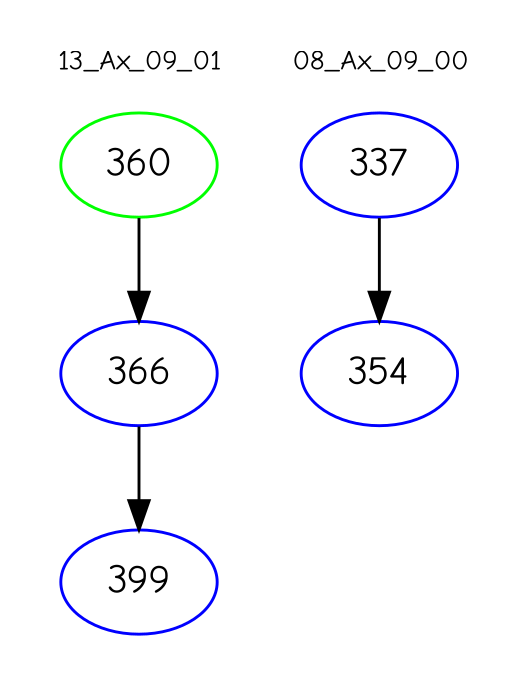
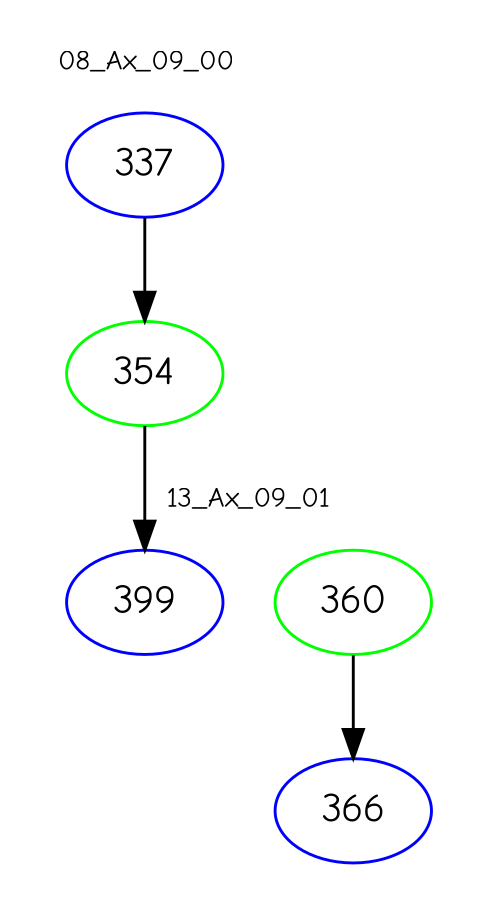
node "354": color blue -> green
edge "366" -> "399": now "354" -> "399"
